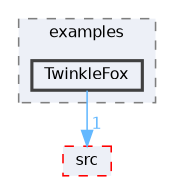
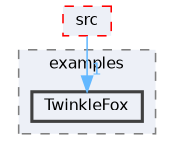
edge "TwinkleFox" -> "src": reversed
